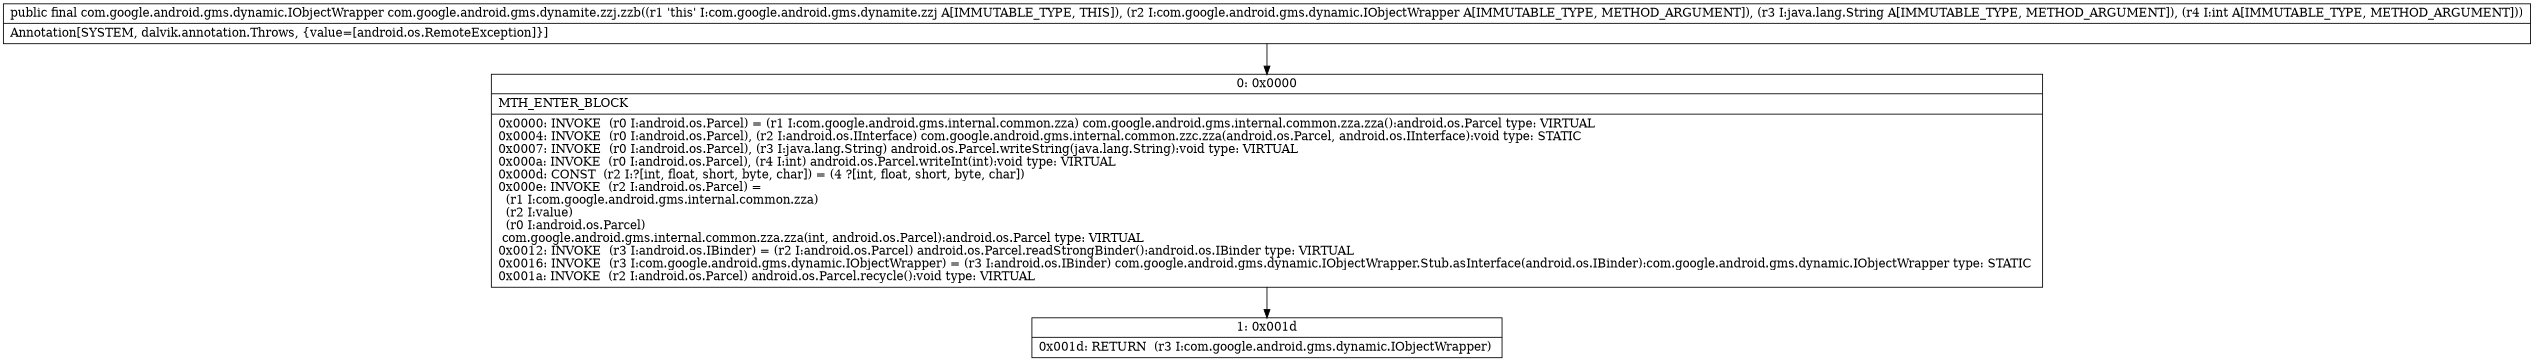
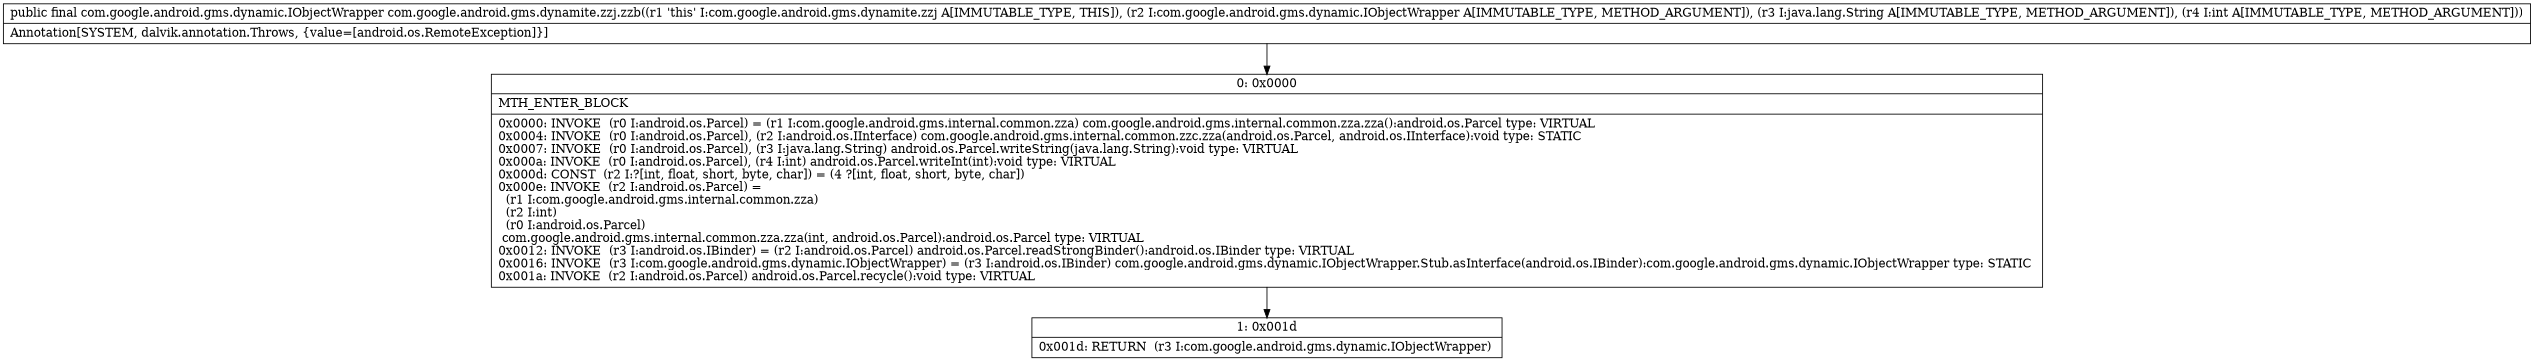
node "0: 0x0000": text "(r2 I:value)" -> "(r2 I:int)"
